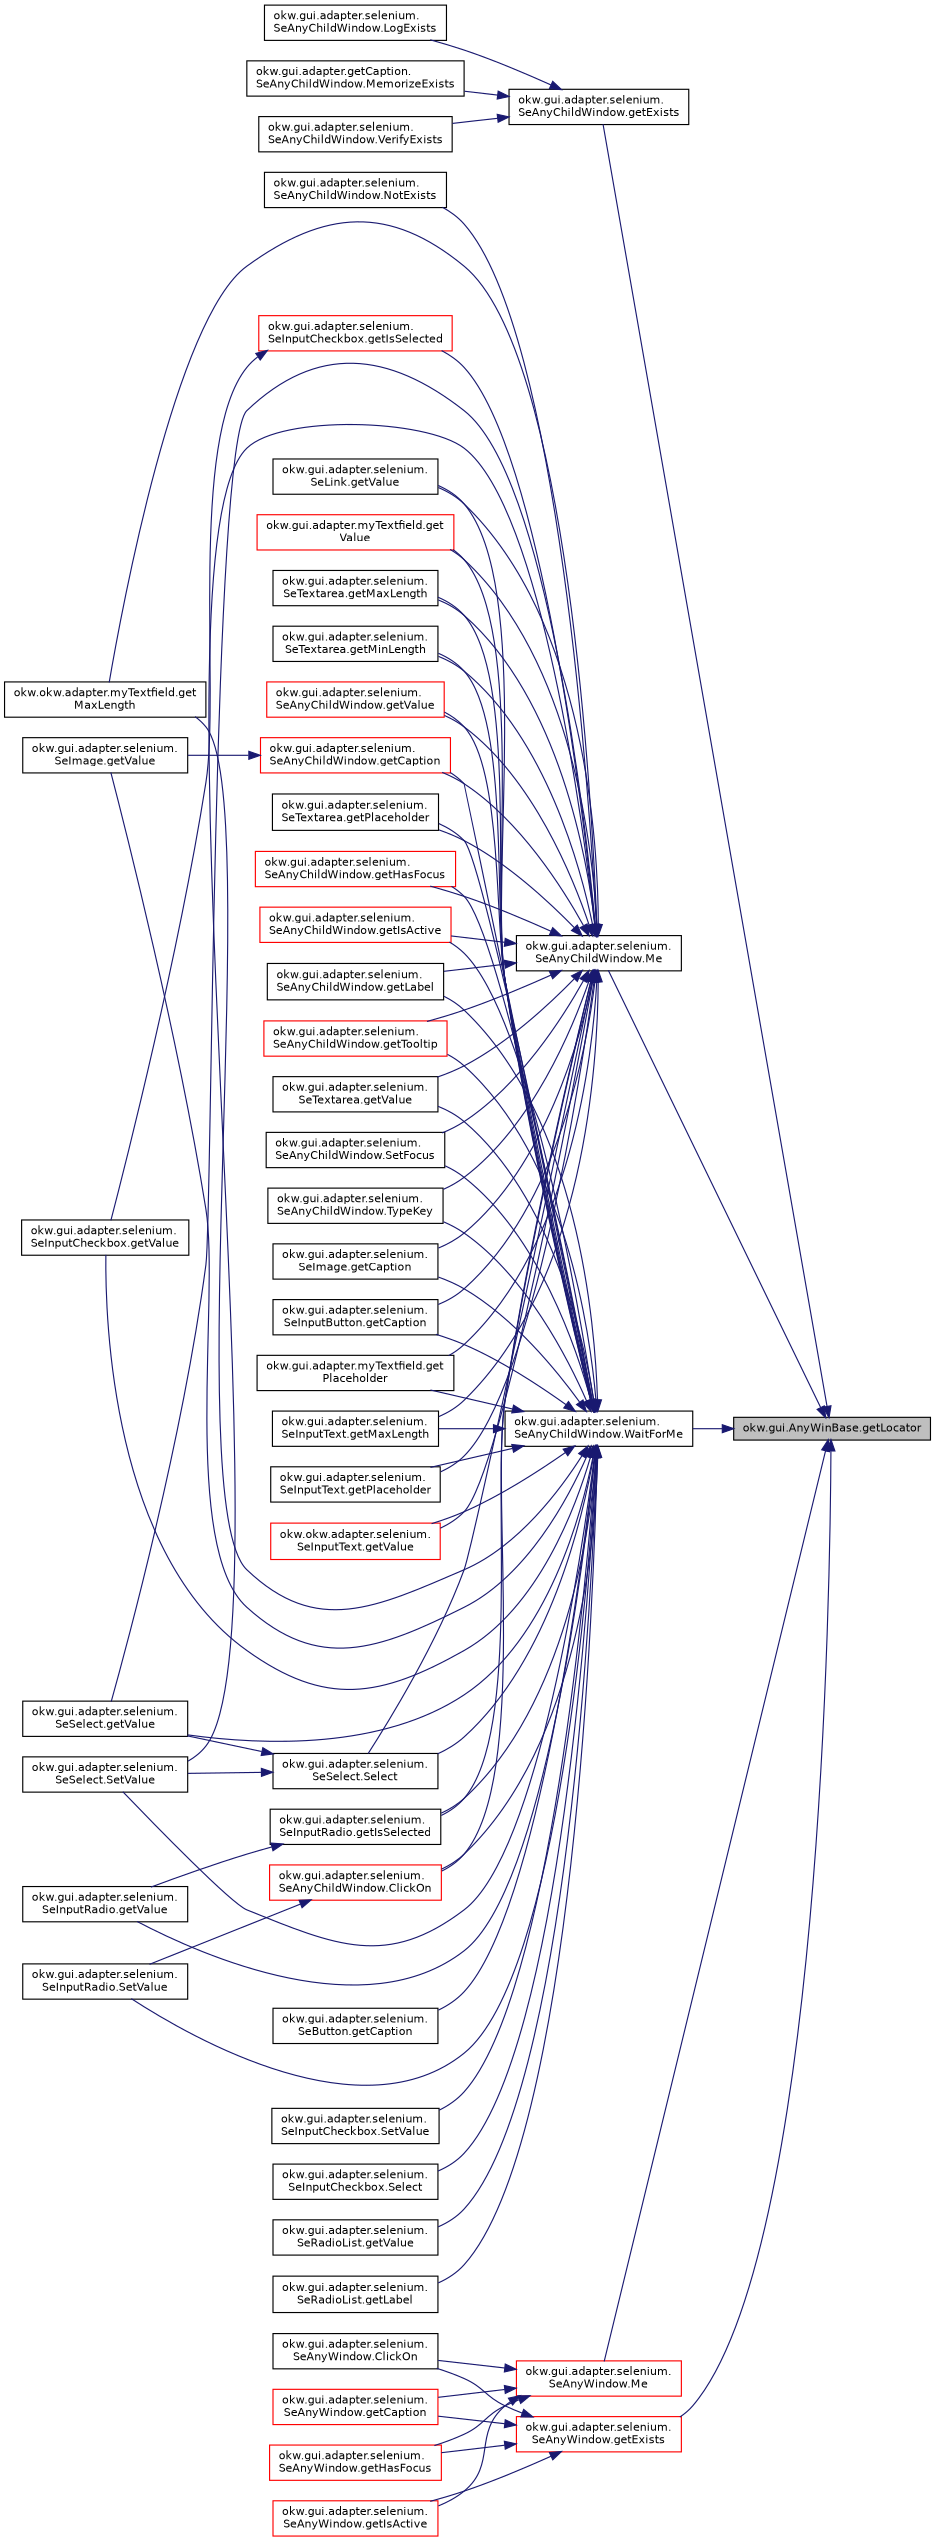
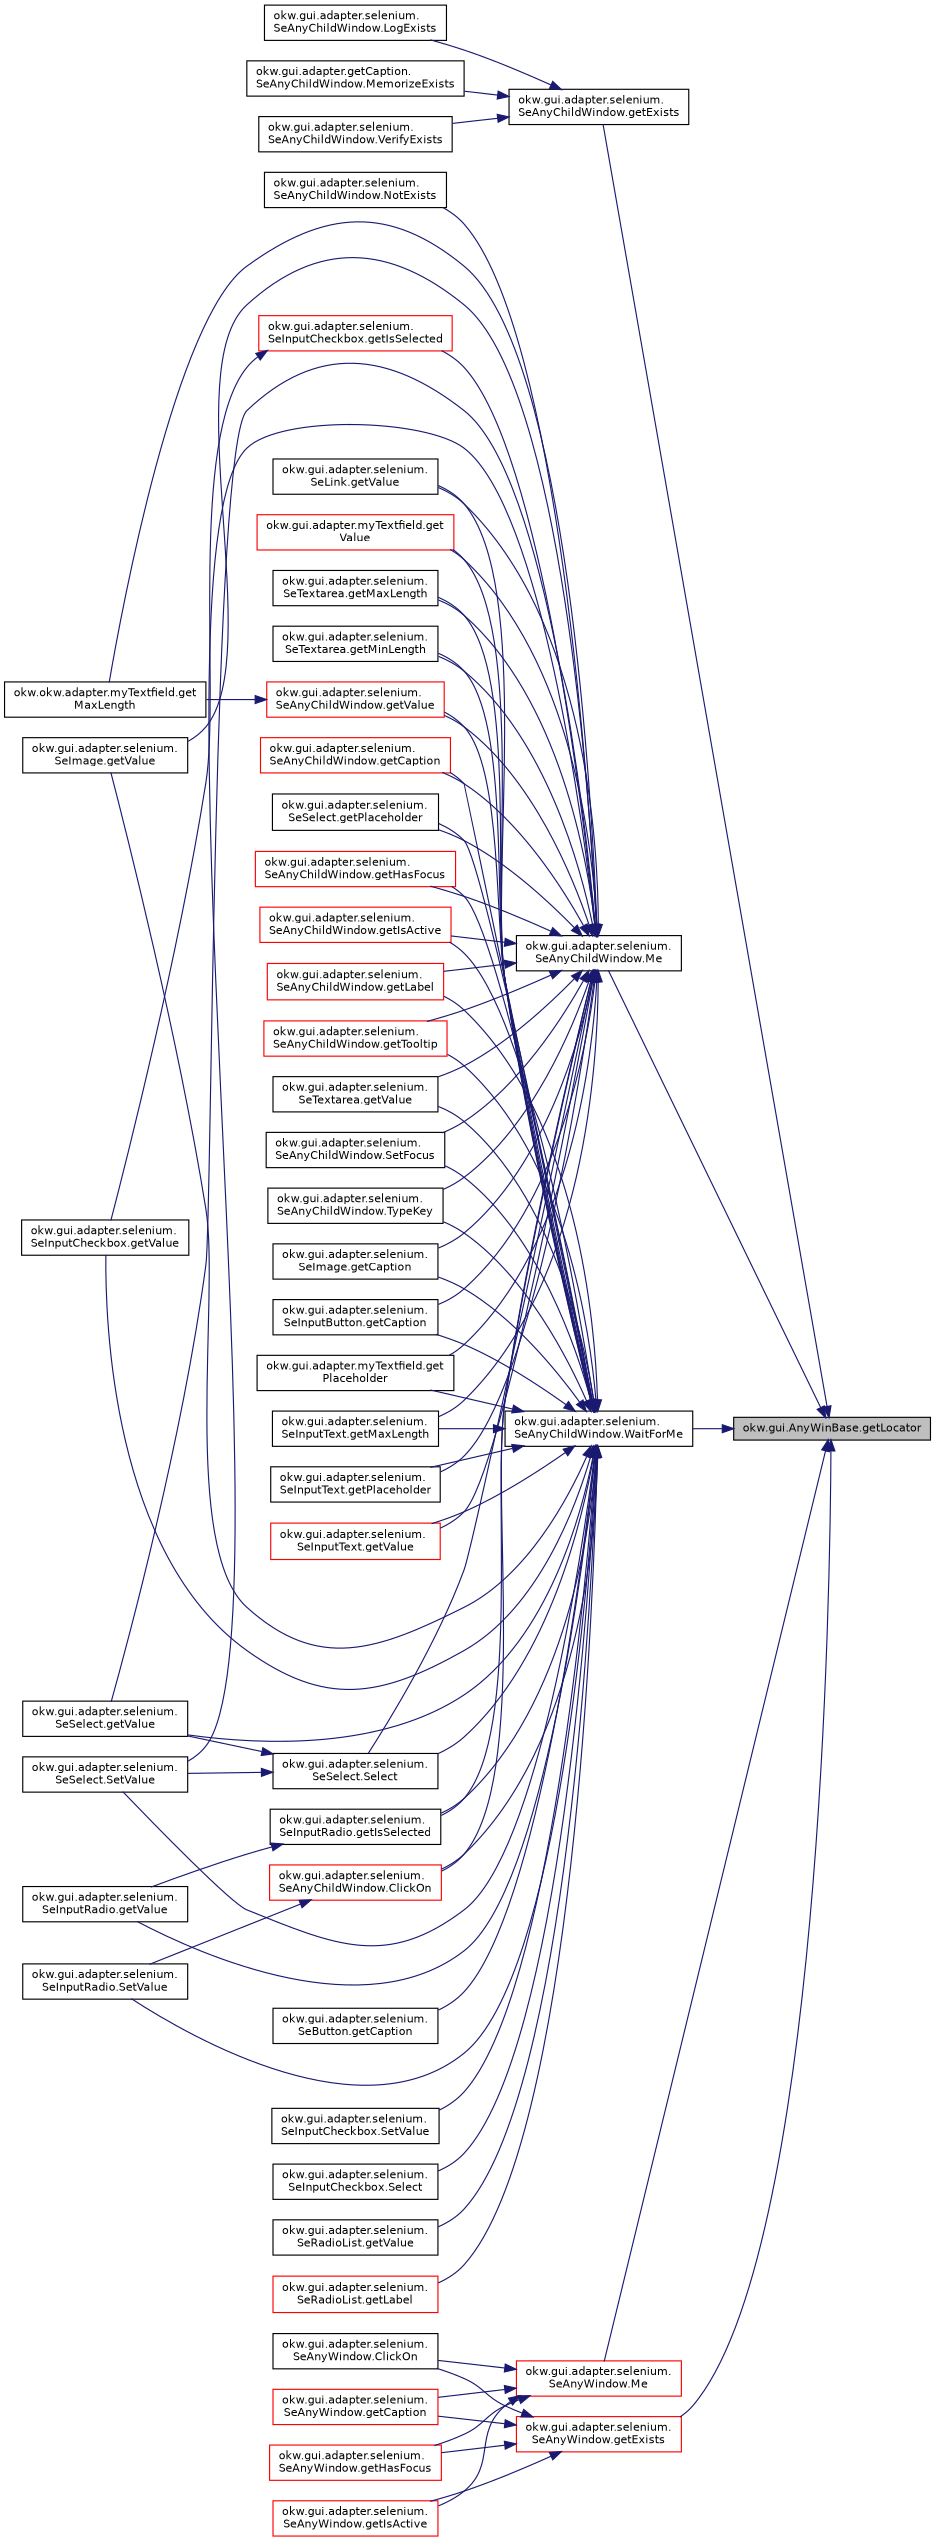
edge "okw.gui.adapter.selenium. SeImage.getValue" -> "okw.gui.adapter.selenium. SeAnyChildWindow.getCaption": now "okw.gui.adapter.selenium. SeImage.getValue" -> "okw.gui.adapter.selenium. SeAnyChildWindow.Me"
node "okw.gui.adapter.selenium. SeTextarea.getPlaceholder": label "okw.gui.adapter.selenium. SeTextarea.getPlaceholder" -> "okw.gui.adapter.selenium. SeSelect.getPlaceholder"
node "okw.gui.adapter.selenium. SeAnyChildWindow.getLabel": color black -> red
edge "okw.okw.adapter.myTextfield.get MaxLength" -> "okw.gui.adapter.selenium. SeAnyChildWindow.WaitForMe": now "okw.okw.adapter.myTextfield.get MaxLength" -> "okw.gui.adapter.selenium. SeAnyChildWindow.getValue"
node "okw.okw.adapter.selenium. SeInputText.getValue": label "okw.okw.adapter.selenium. SeInputText.getValue" -> "okw.gui.adapter.selenium. SeInputText.getValue"
node "okw.gui.adapter.selenium. SeRadioList.getLabel": color black -> red
